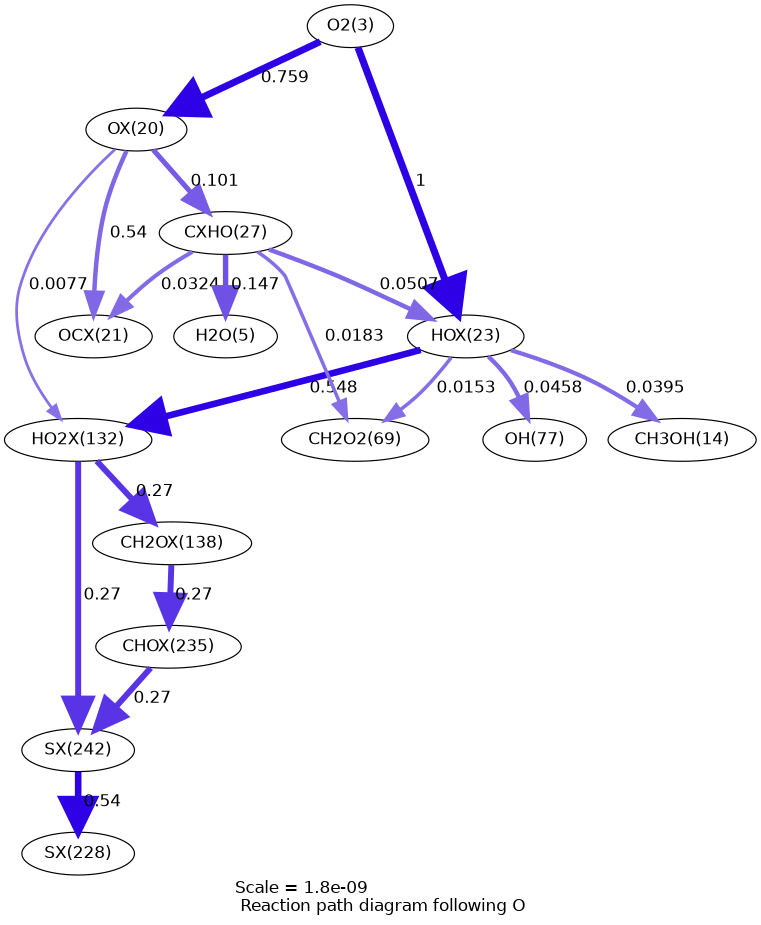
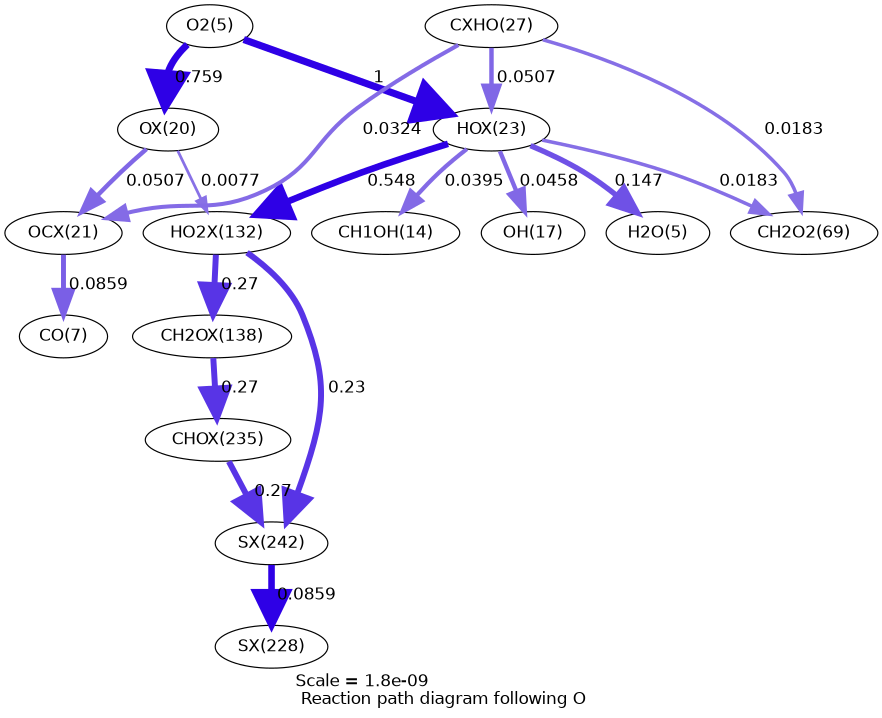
node "O2(3)": label "O2(3)" -> "O2(5)"
edge "OX(20)" -> "CXHO(27)": removed, label "0.101"
edge "OX(20)" -> "OCX(21)": label " 0.54" -> " 0.0507"
edge "CXHO(27)" -> "H2O(5)": now "HOX(23)" -> "H2O(5)"
node "CO(7)": added
edge "HOX(23)" -> "CH2O2(69)": label " 0.0153" -> " 0.0183"
node "OH(77)": label "OH(77)" -> "OH(17)"
node "CH3OH(14)": label "CH3OH(14)" -> "CH1OH(14)"
edge "HO2X(132)" -> "SX(242)": label " 0.27" -> " 0.23"
edge "SX(242)" -> "SX(228)": label " 0.54" -> " 0.0859"
